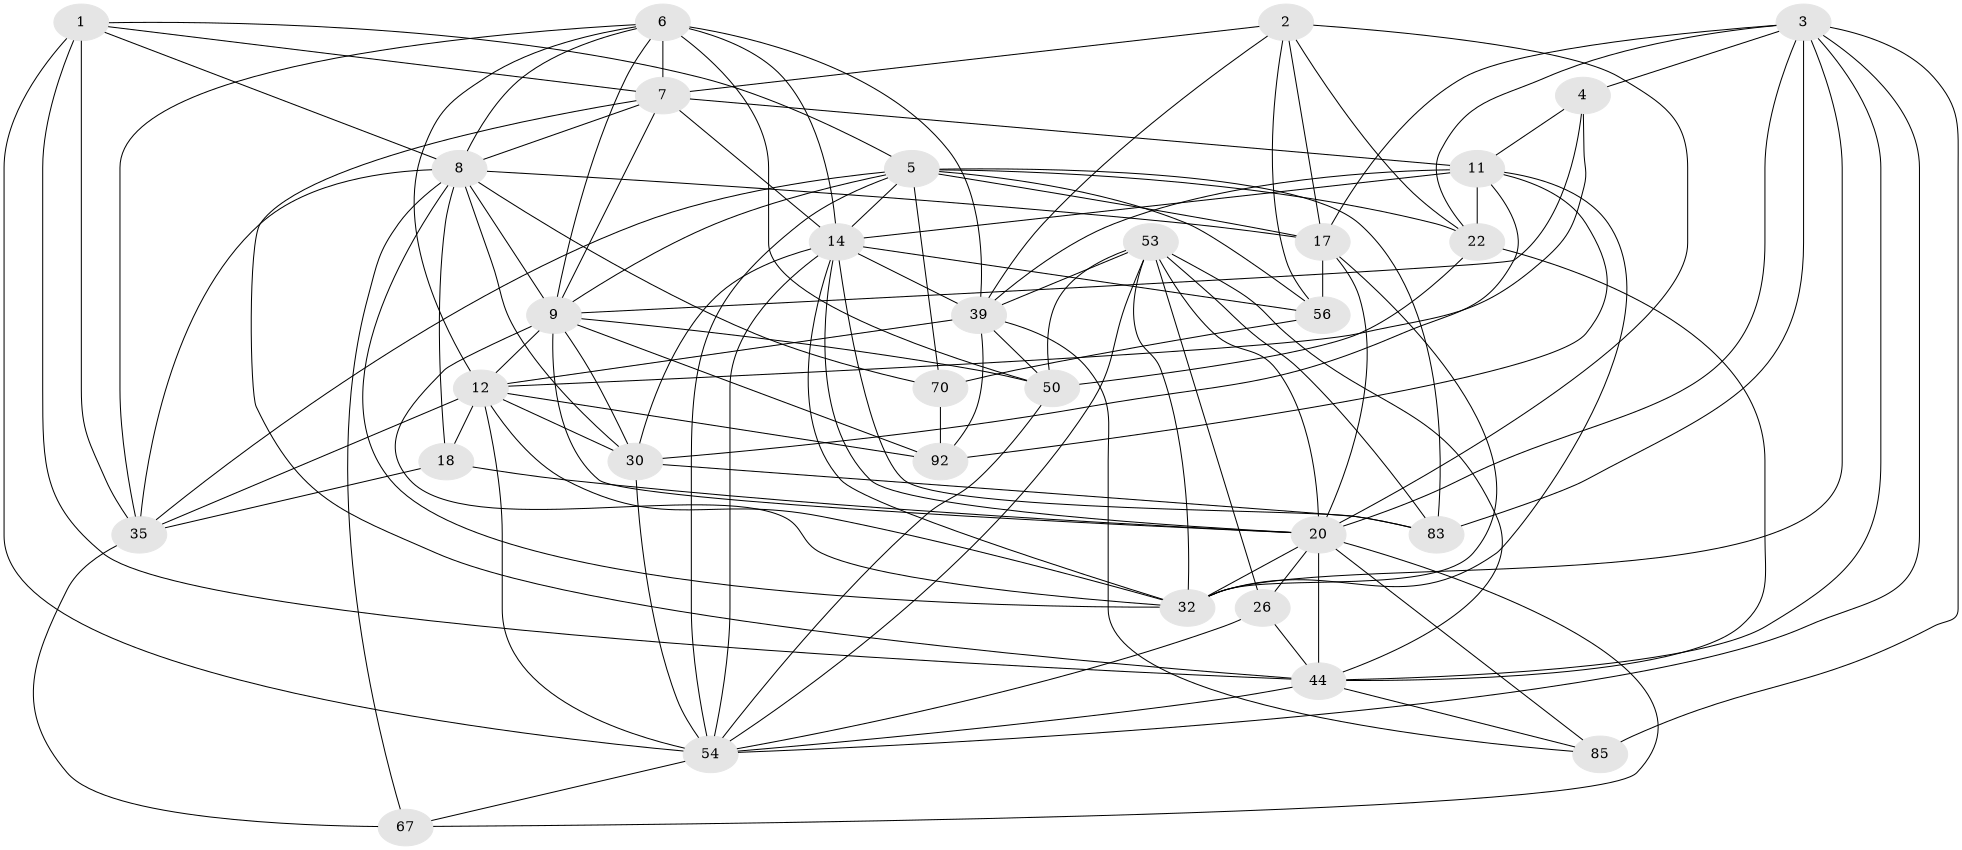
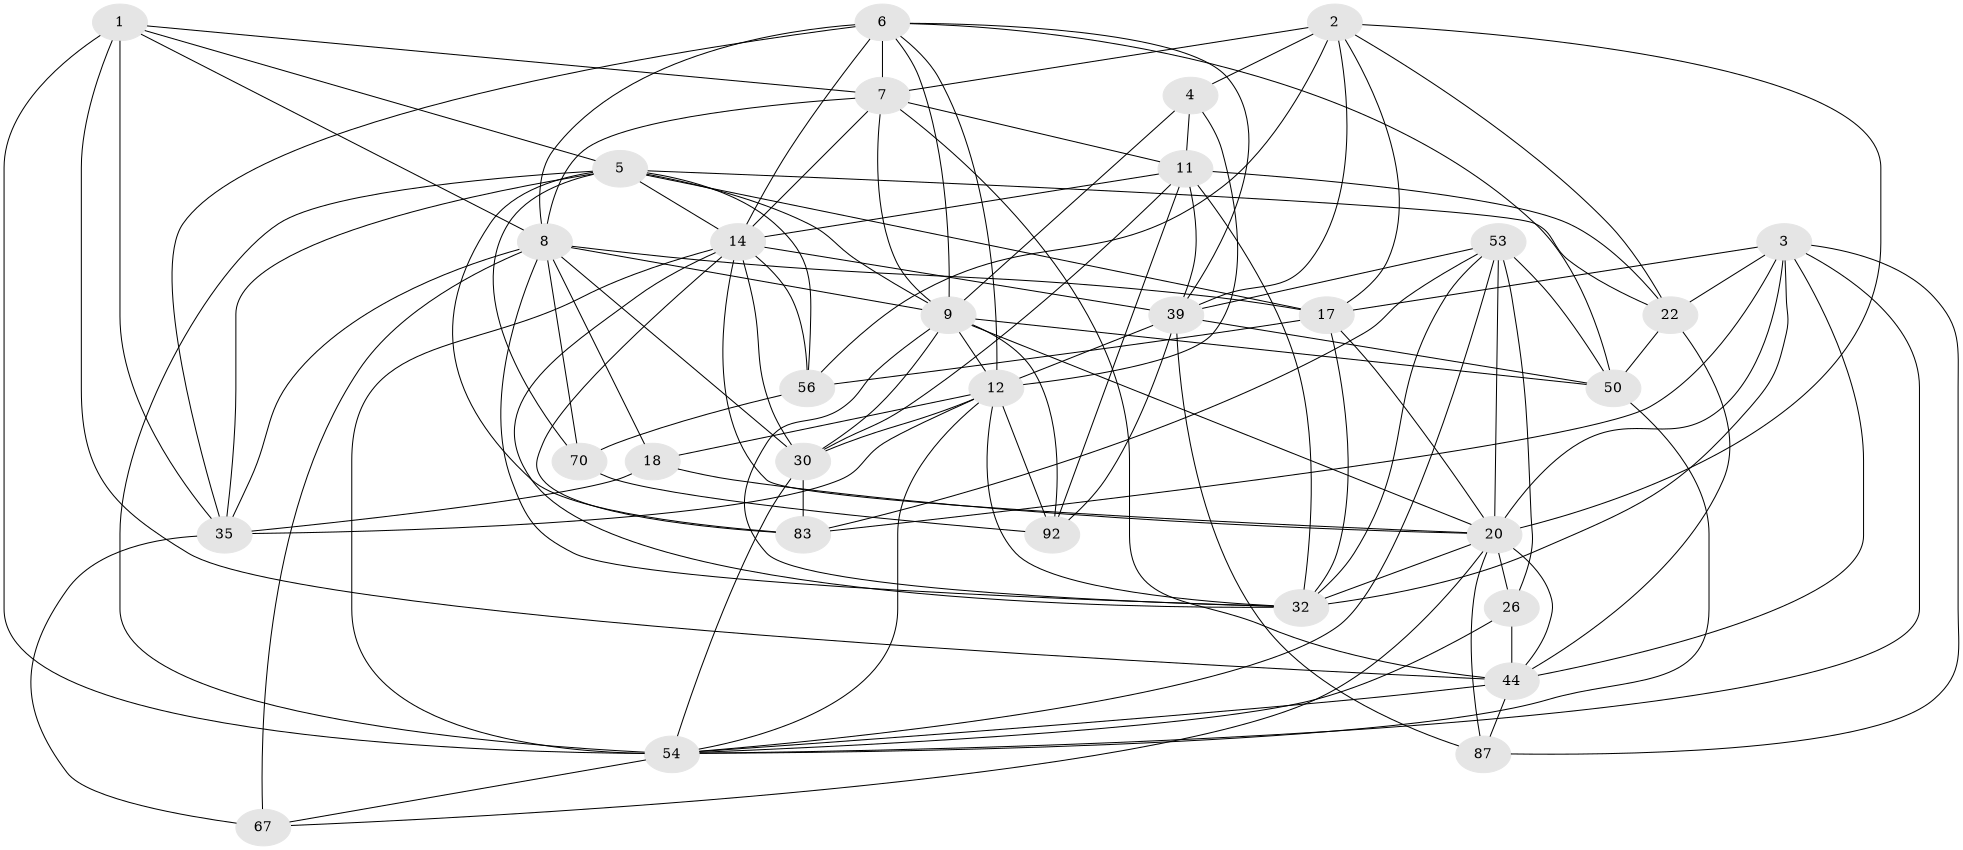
edge "3" -- "4": now "2" -- "4"
edge "53" -- "44": removed
node "85": label "85" -> "87"
